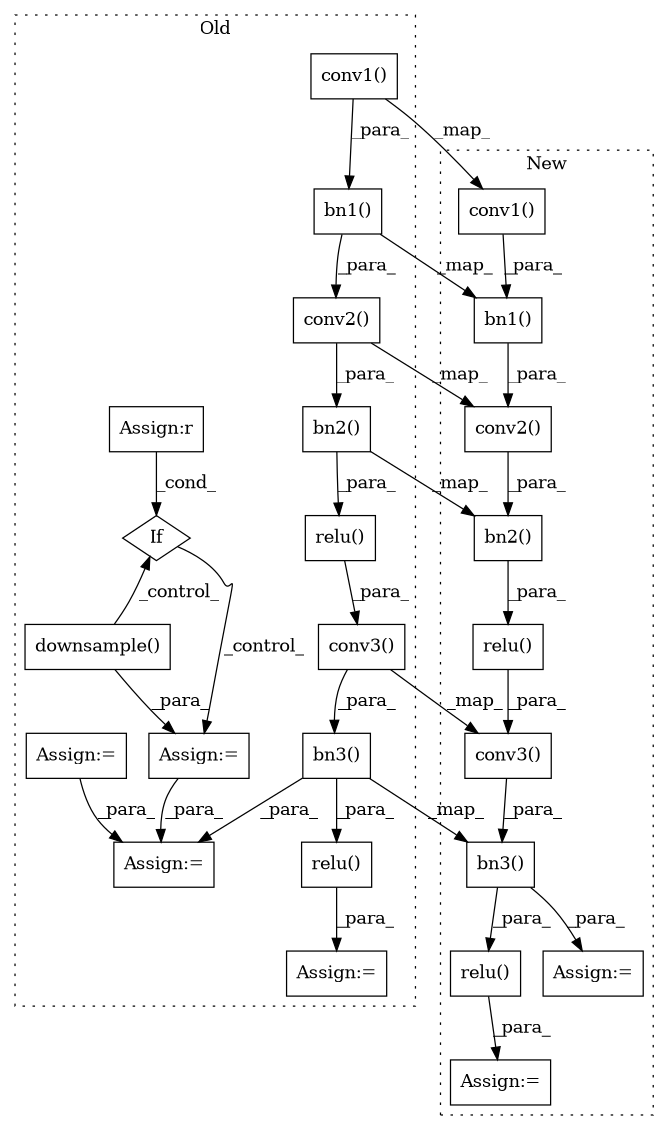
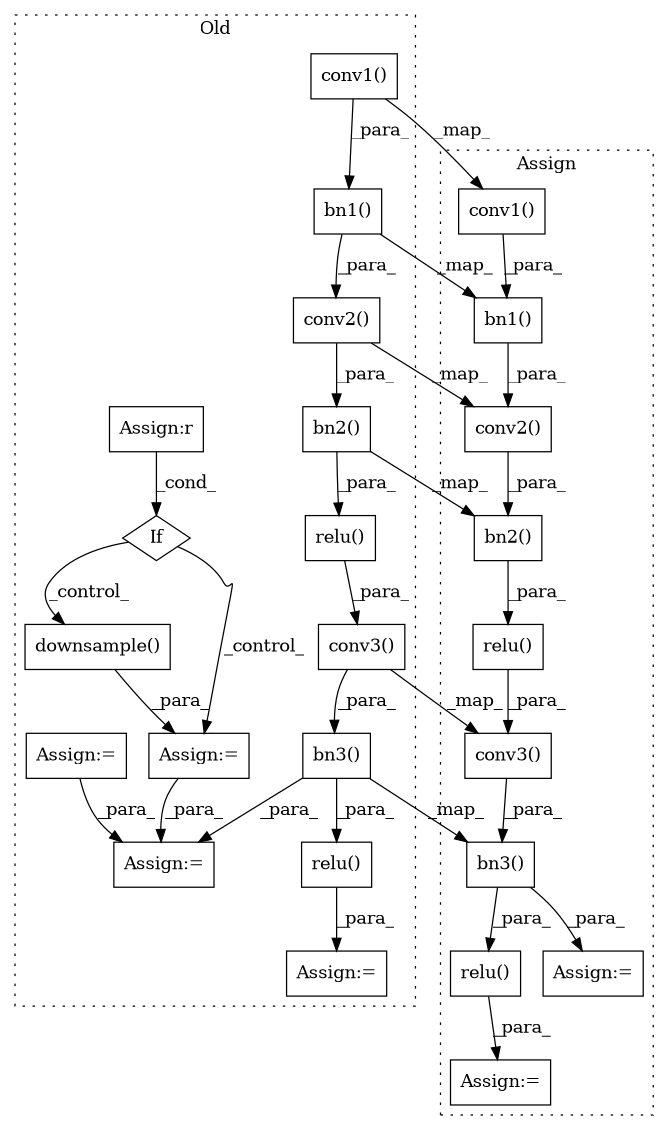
cluster "New": label "New" -> "Assign"
edge "downsample()" -> "If": reversed
